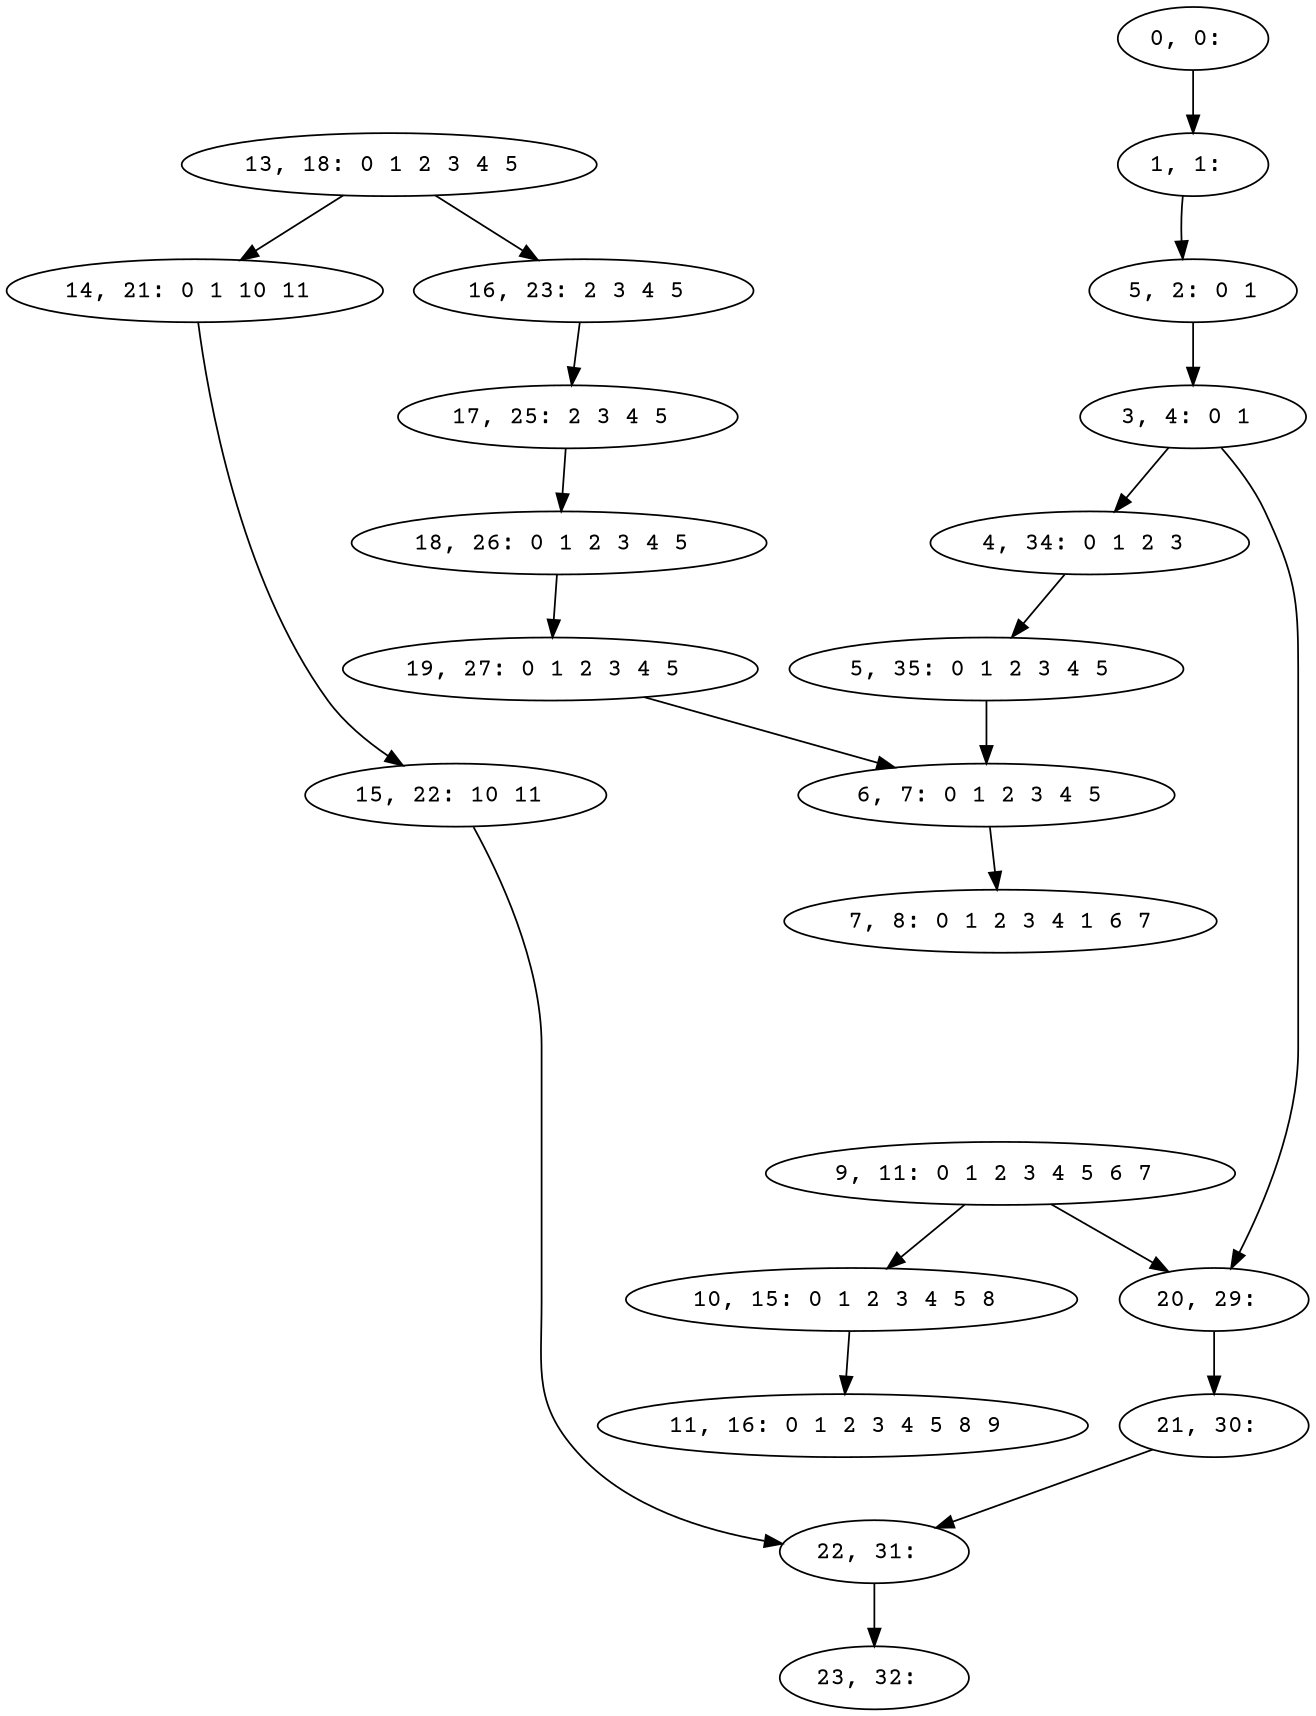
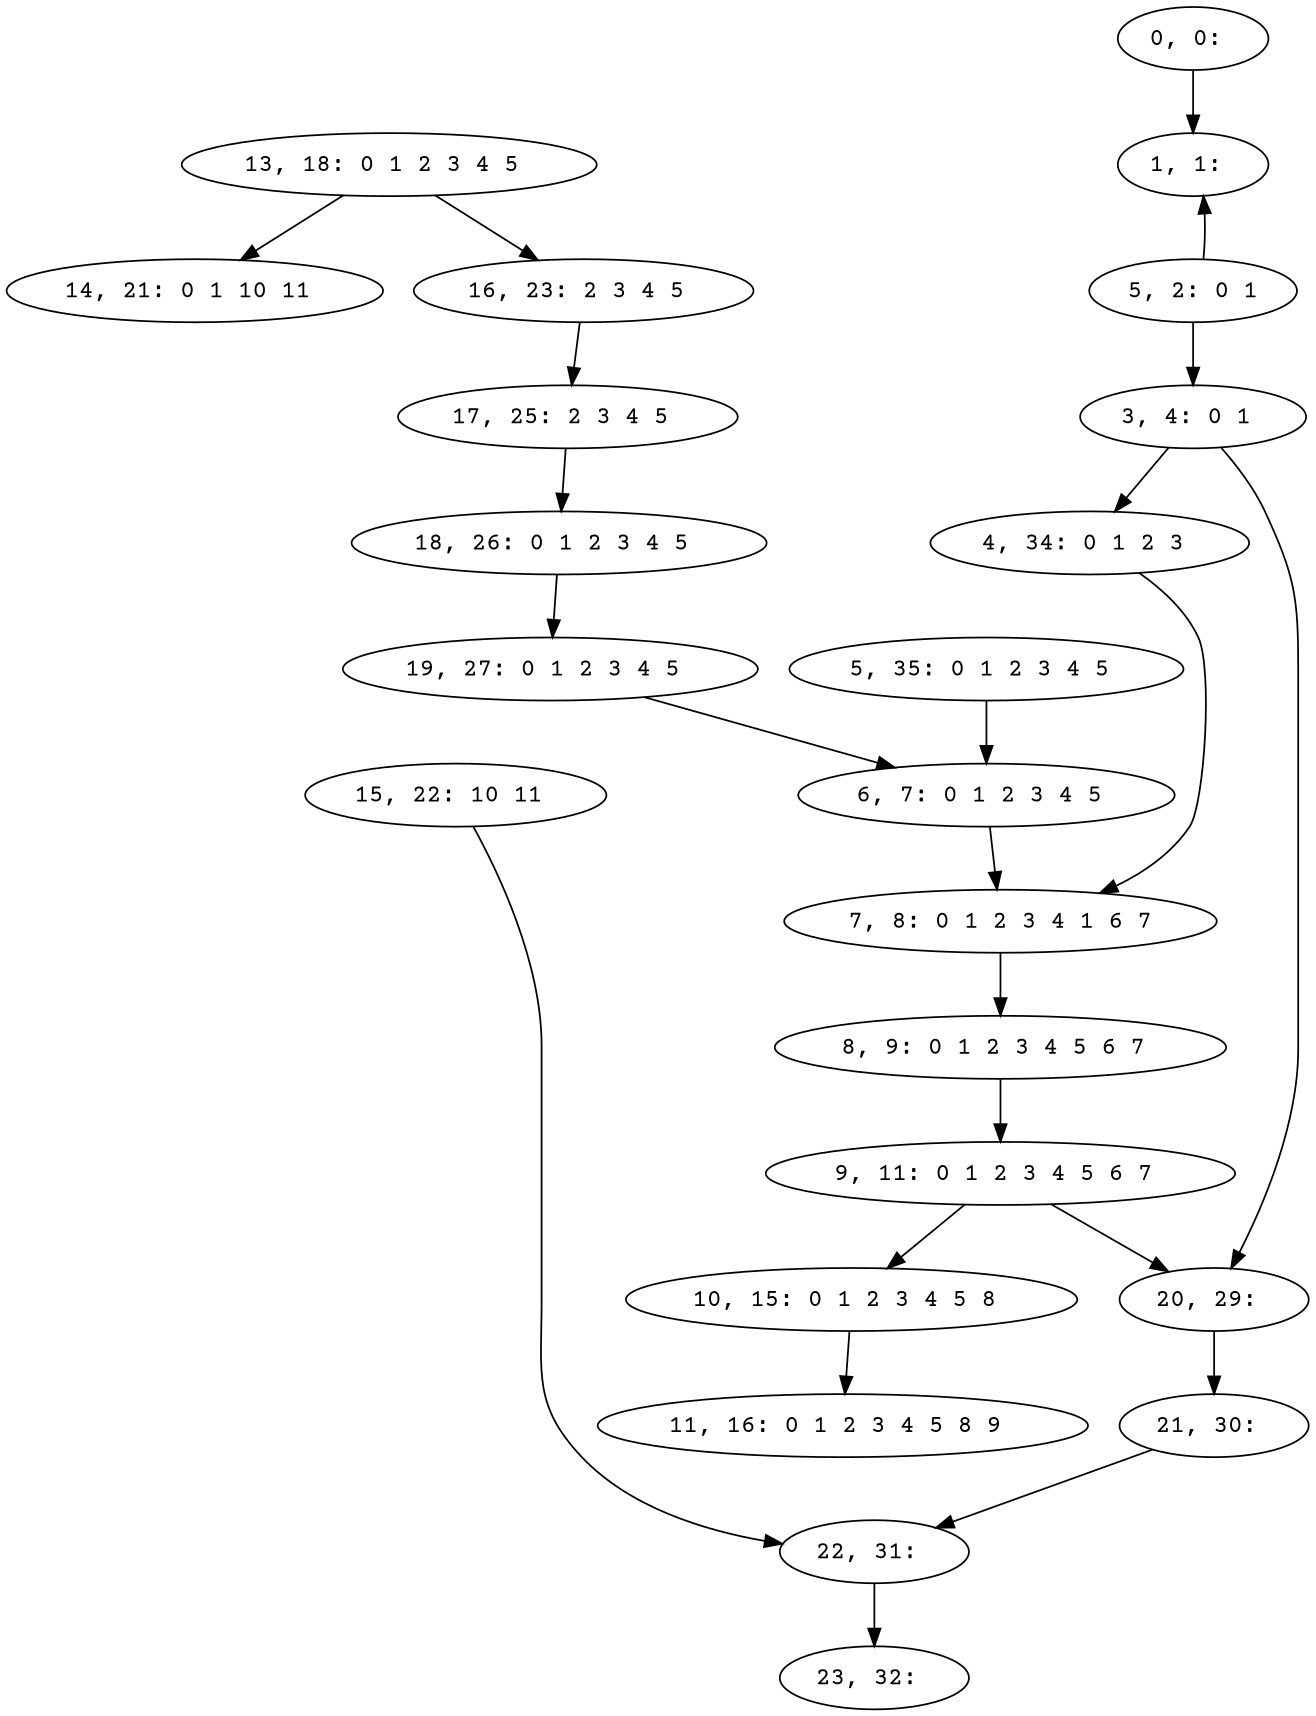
edge "1, 1:" -> "5, 2: 0 1": reversed
edge "14, 21: 0 1 10 11" -> "15, 22: 10 11": removed
edge "4, 34: 0 1 2 3" -> "5, 35: 0 1 2 3 4 5": now "4, 34: 0 1 2 3" -> "7, 8: 0 1 2 3 4 1 6 7"
node "8, 9: 0 1 2 3 4 5 6 7": added
